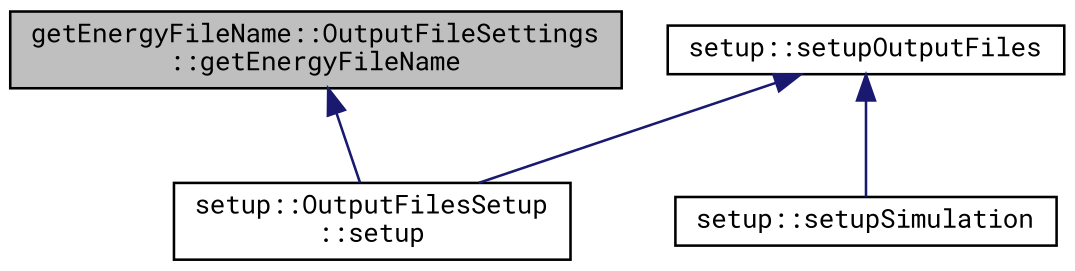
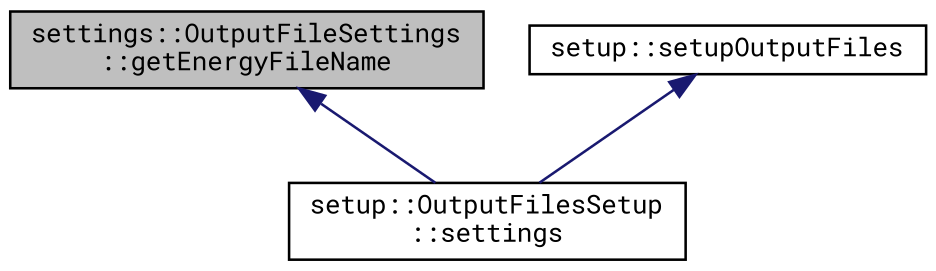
node "getEnergyFileName::OutputFileSettings ::getEnergyFileName": label "getEnergyFileName::OutputFileSettings ::getEnergyFileName" -> "settings::OutputFileSettings ::getEnergyFileName"
node "setup::OutputFilesSetup ::setup": label "setup::OutputFilesSetup ::setup" -> "setup::OutputFilesSetup ::settings"
node "setup::setupSimulation": removed
